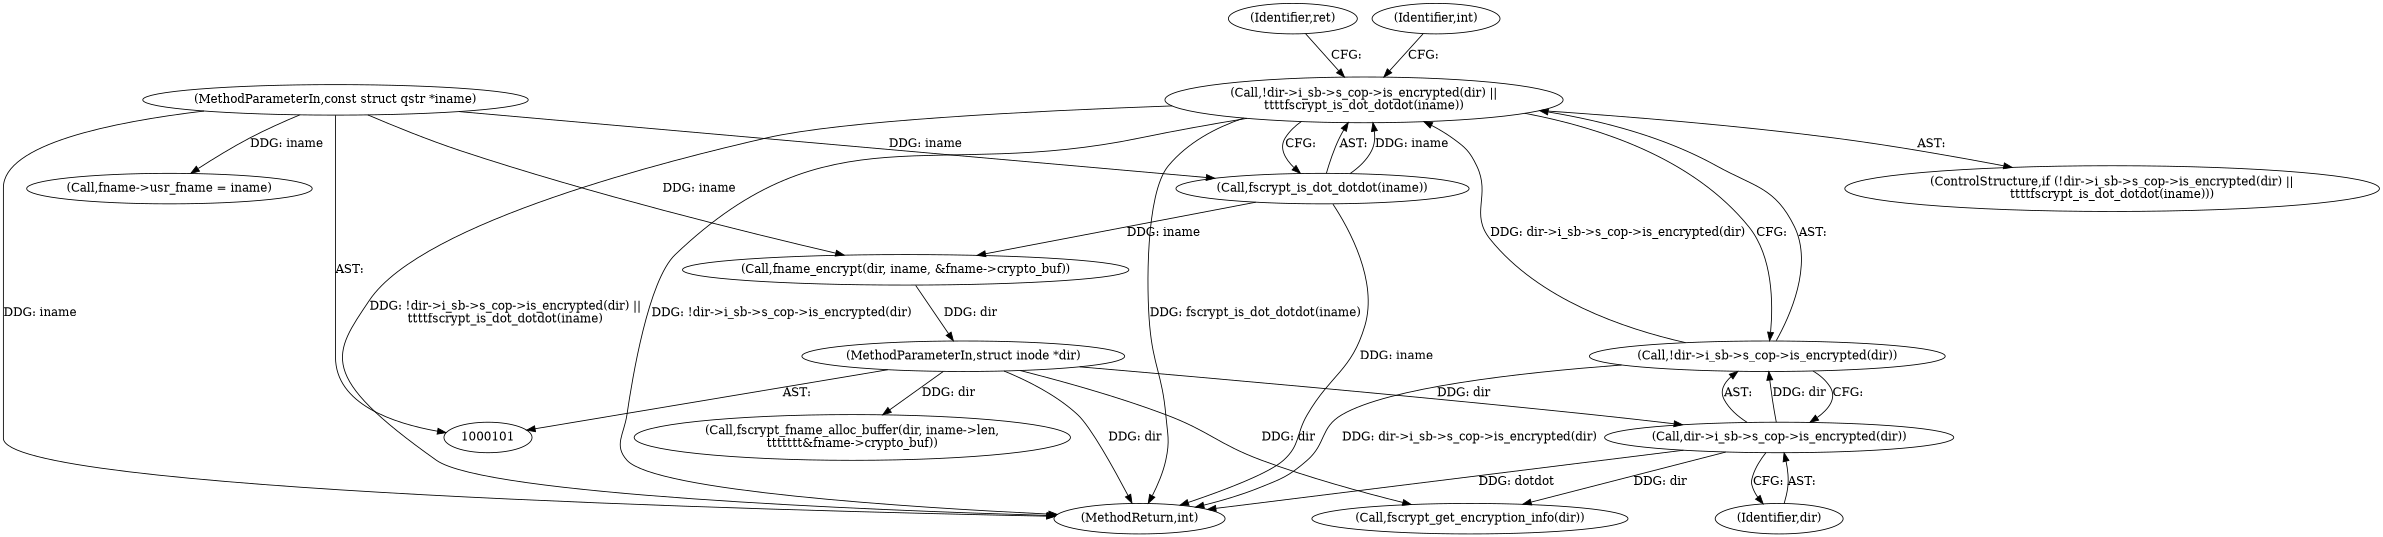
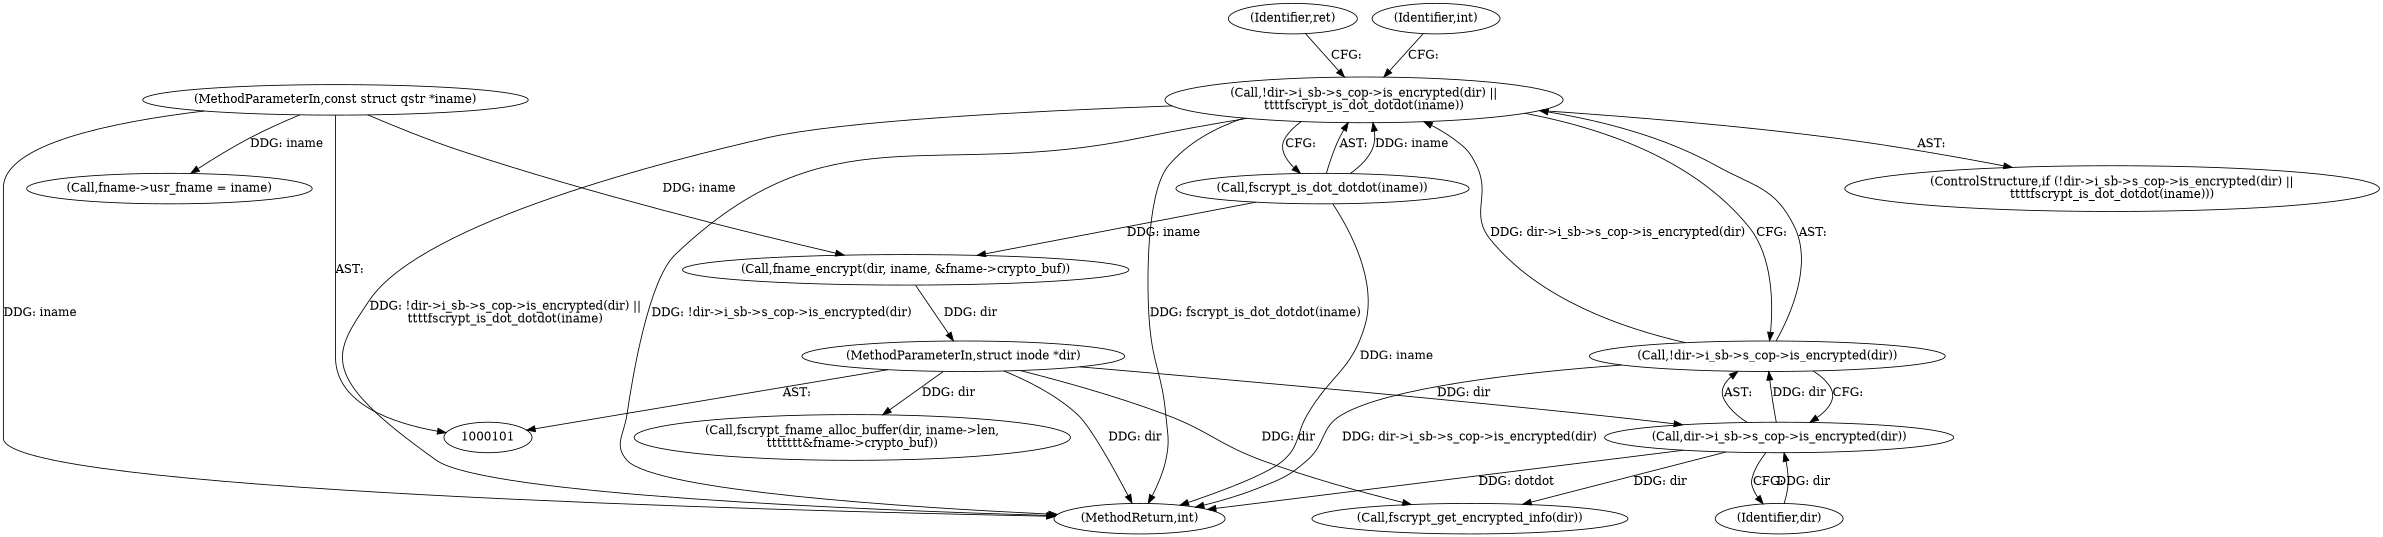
edge "(MethodParameterIn,const struct qstr *iname)" -> "(Call,fscrypt_is_dot_dotdot(iname))": removed, label "DDG: iname"
edge "(Identifier,dir)" -> "(Call,dir->i_sb->s_cop->is_encrypted(dir))": label "AST: " -> "DDG: dir"
node "(Call,fscrypt_get_encryption_info(dir))": label "(Call,fscrypt_get_encryption_info(dir))" -> "(Call,fscrypt_get_encrypted_info(dir))"
